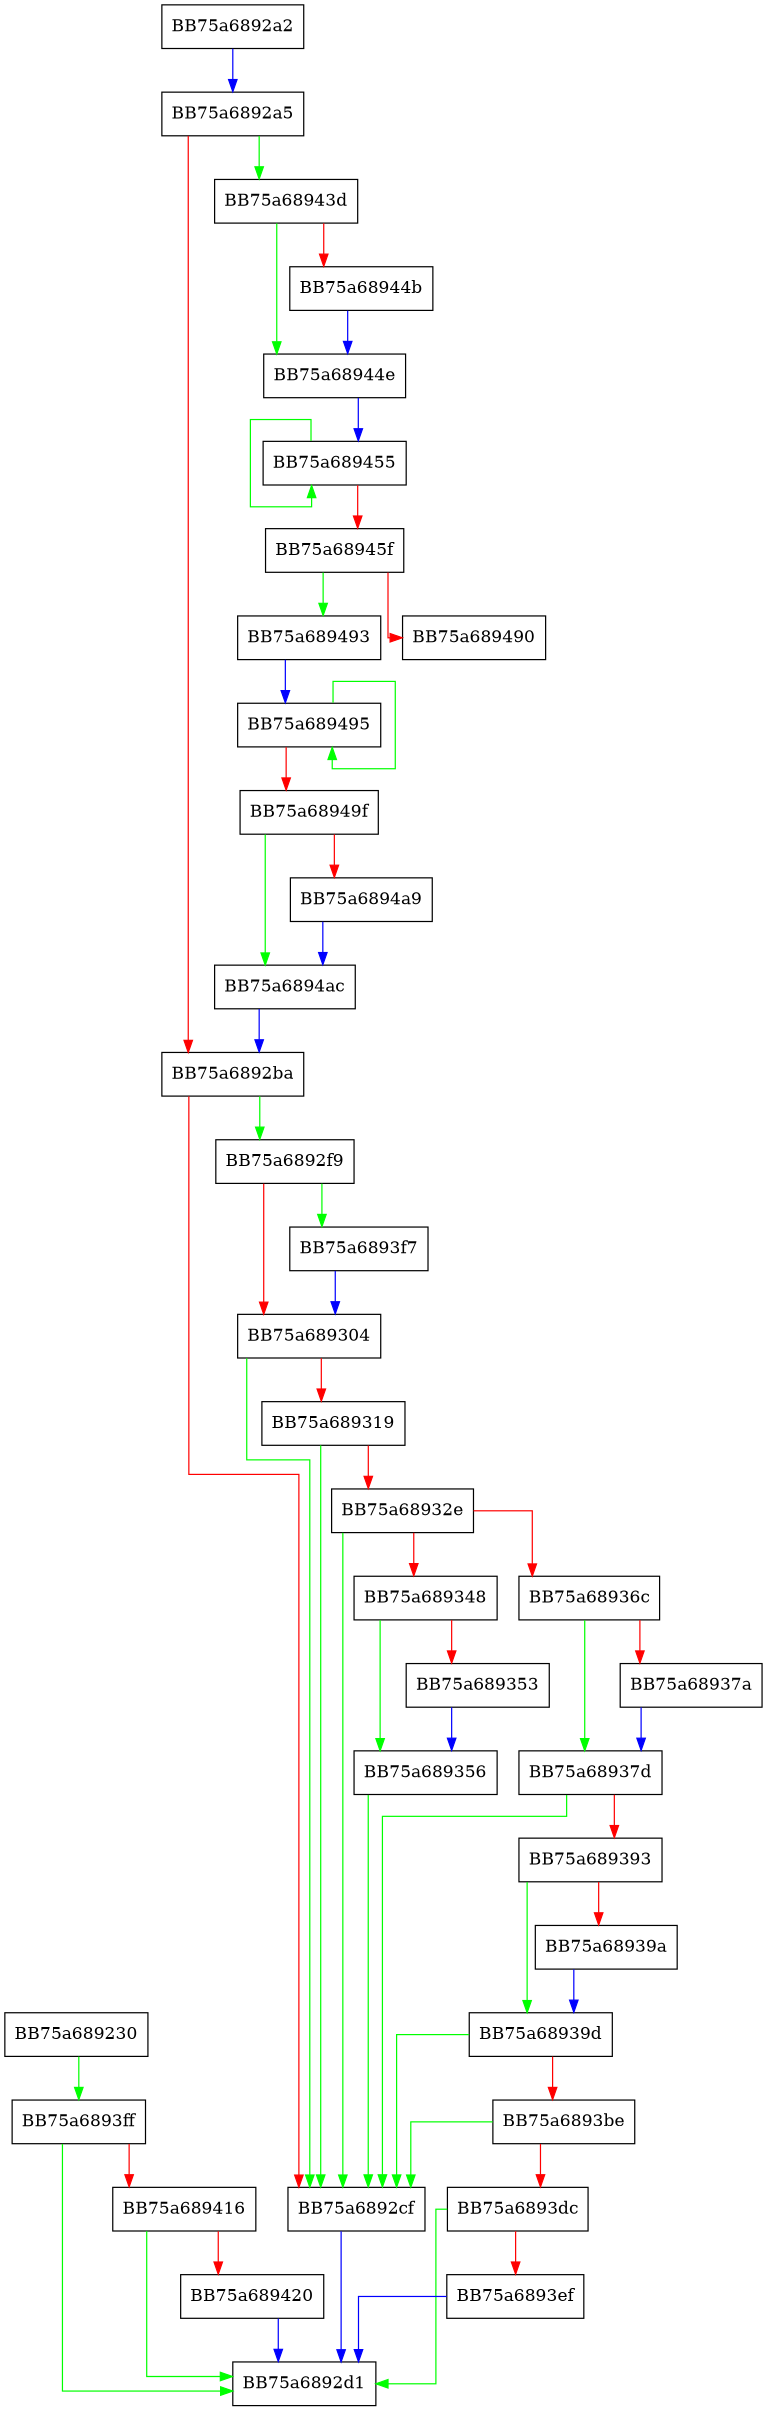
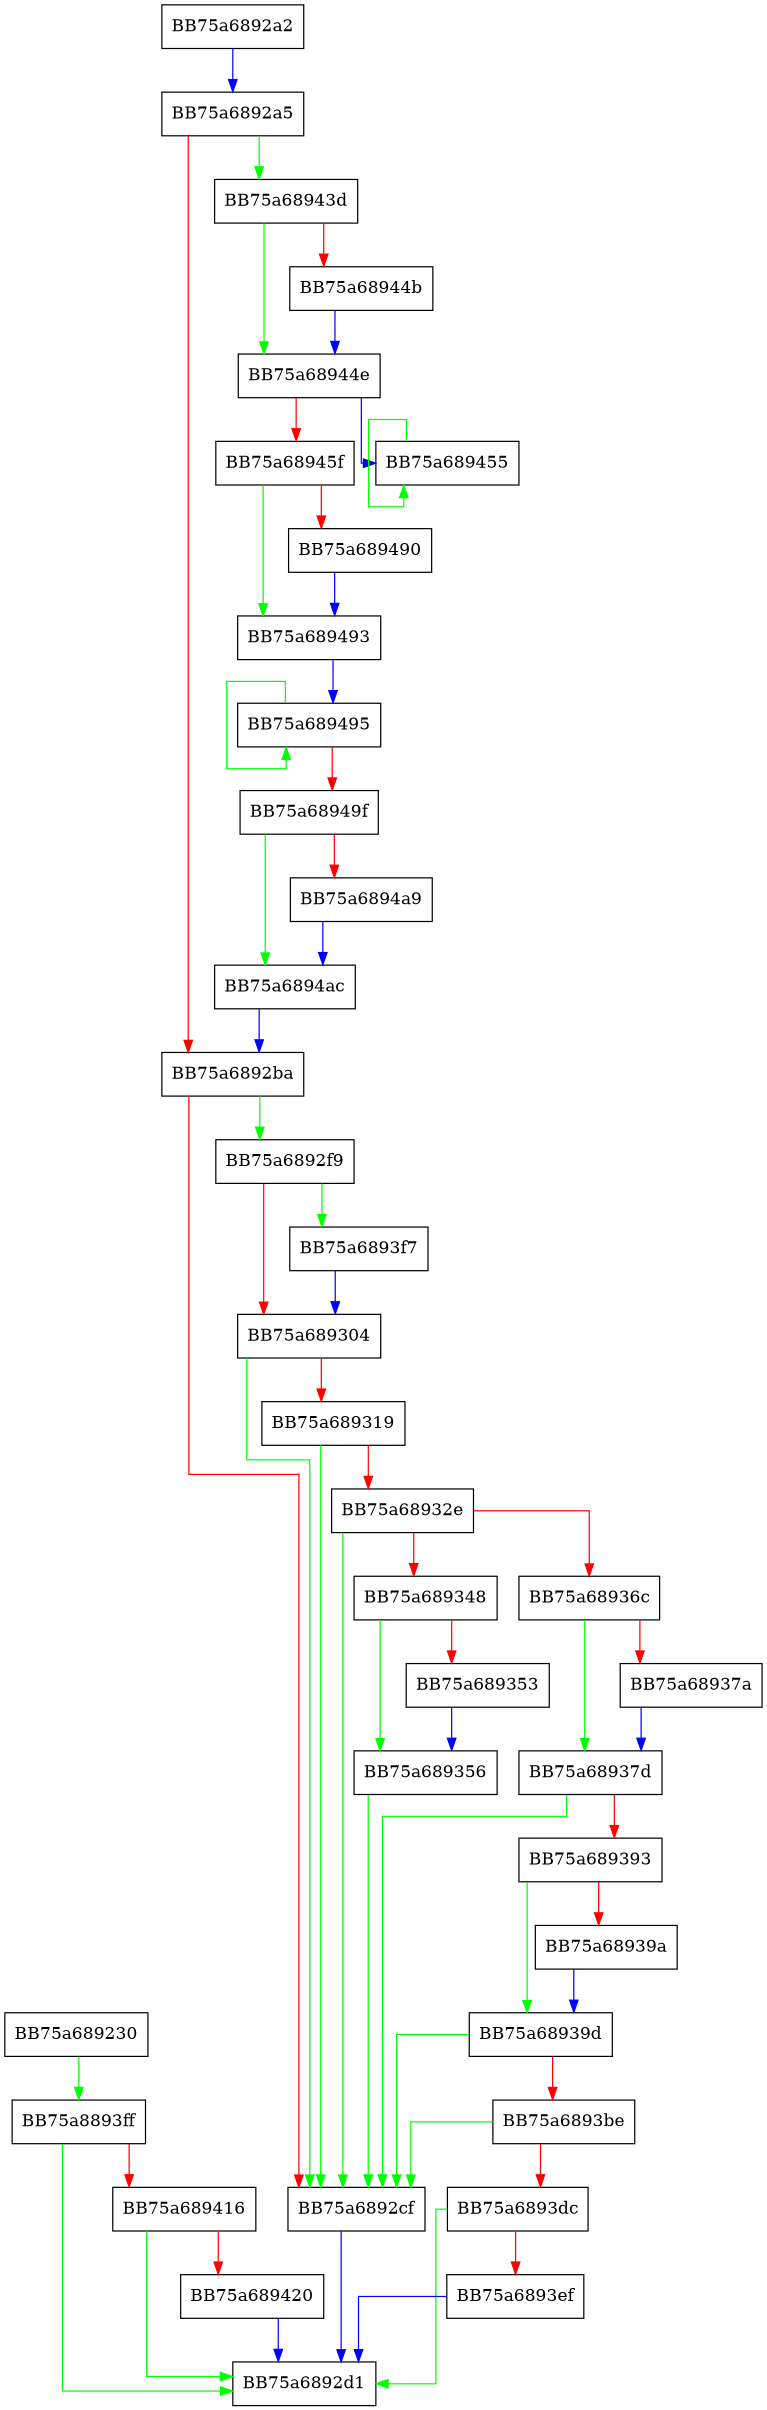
edge "BB75a689455" -> "BB75a68945f": now "BB75a68944e" -> "BB75a68945f"
edge "BB75a689490" -> "BB75a689493": added
node "BB75a6893ff": label "BB75a6893ff" -> "BB75a8893ff"
